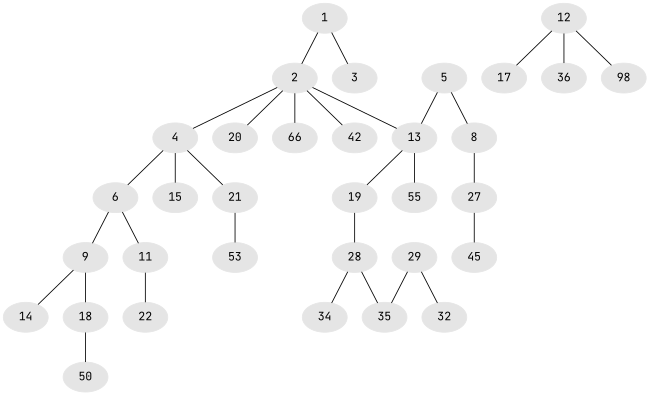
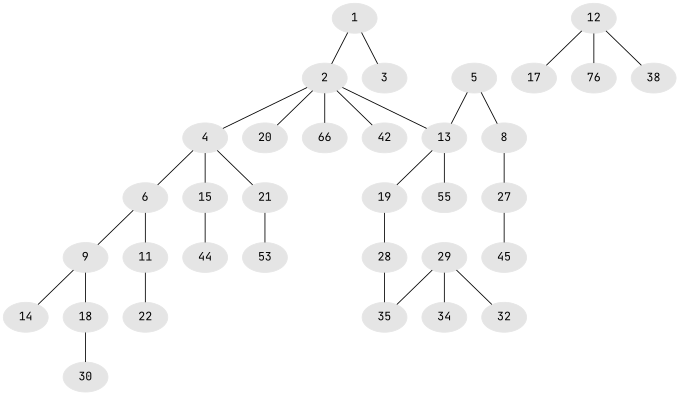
node "36": label "36" -> "76"
node "98": label "98" -> "38"
node "44": added
edge "28" -- "34": now "29" -- "34"
node "50": label "50" -> "30"
